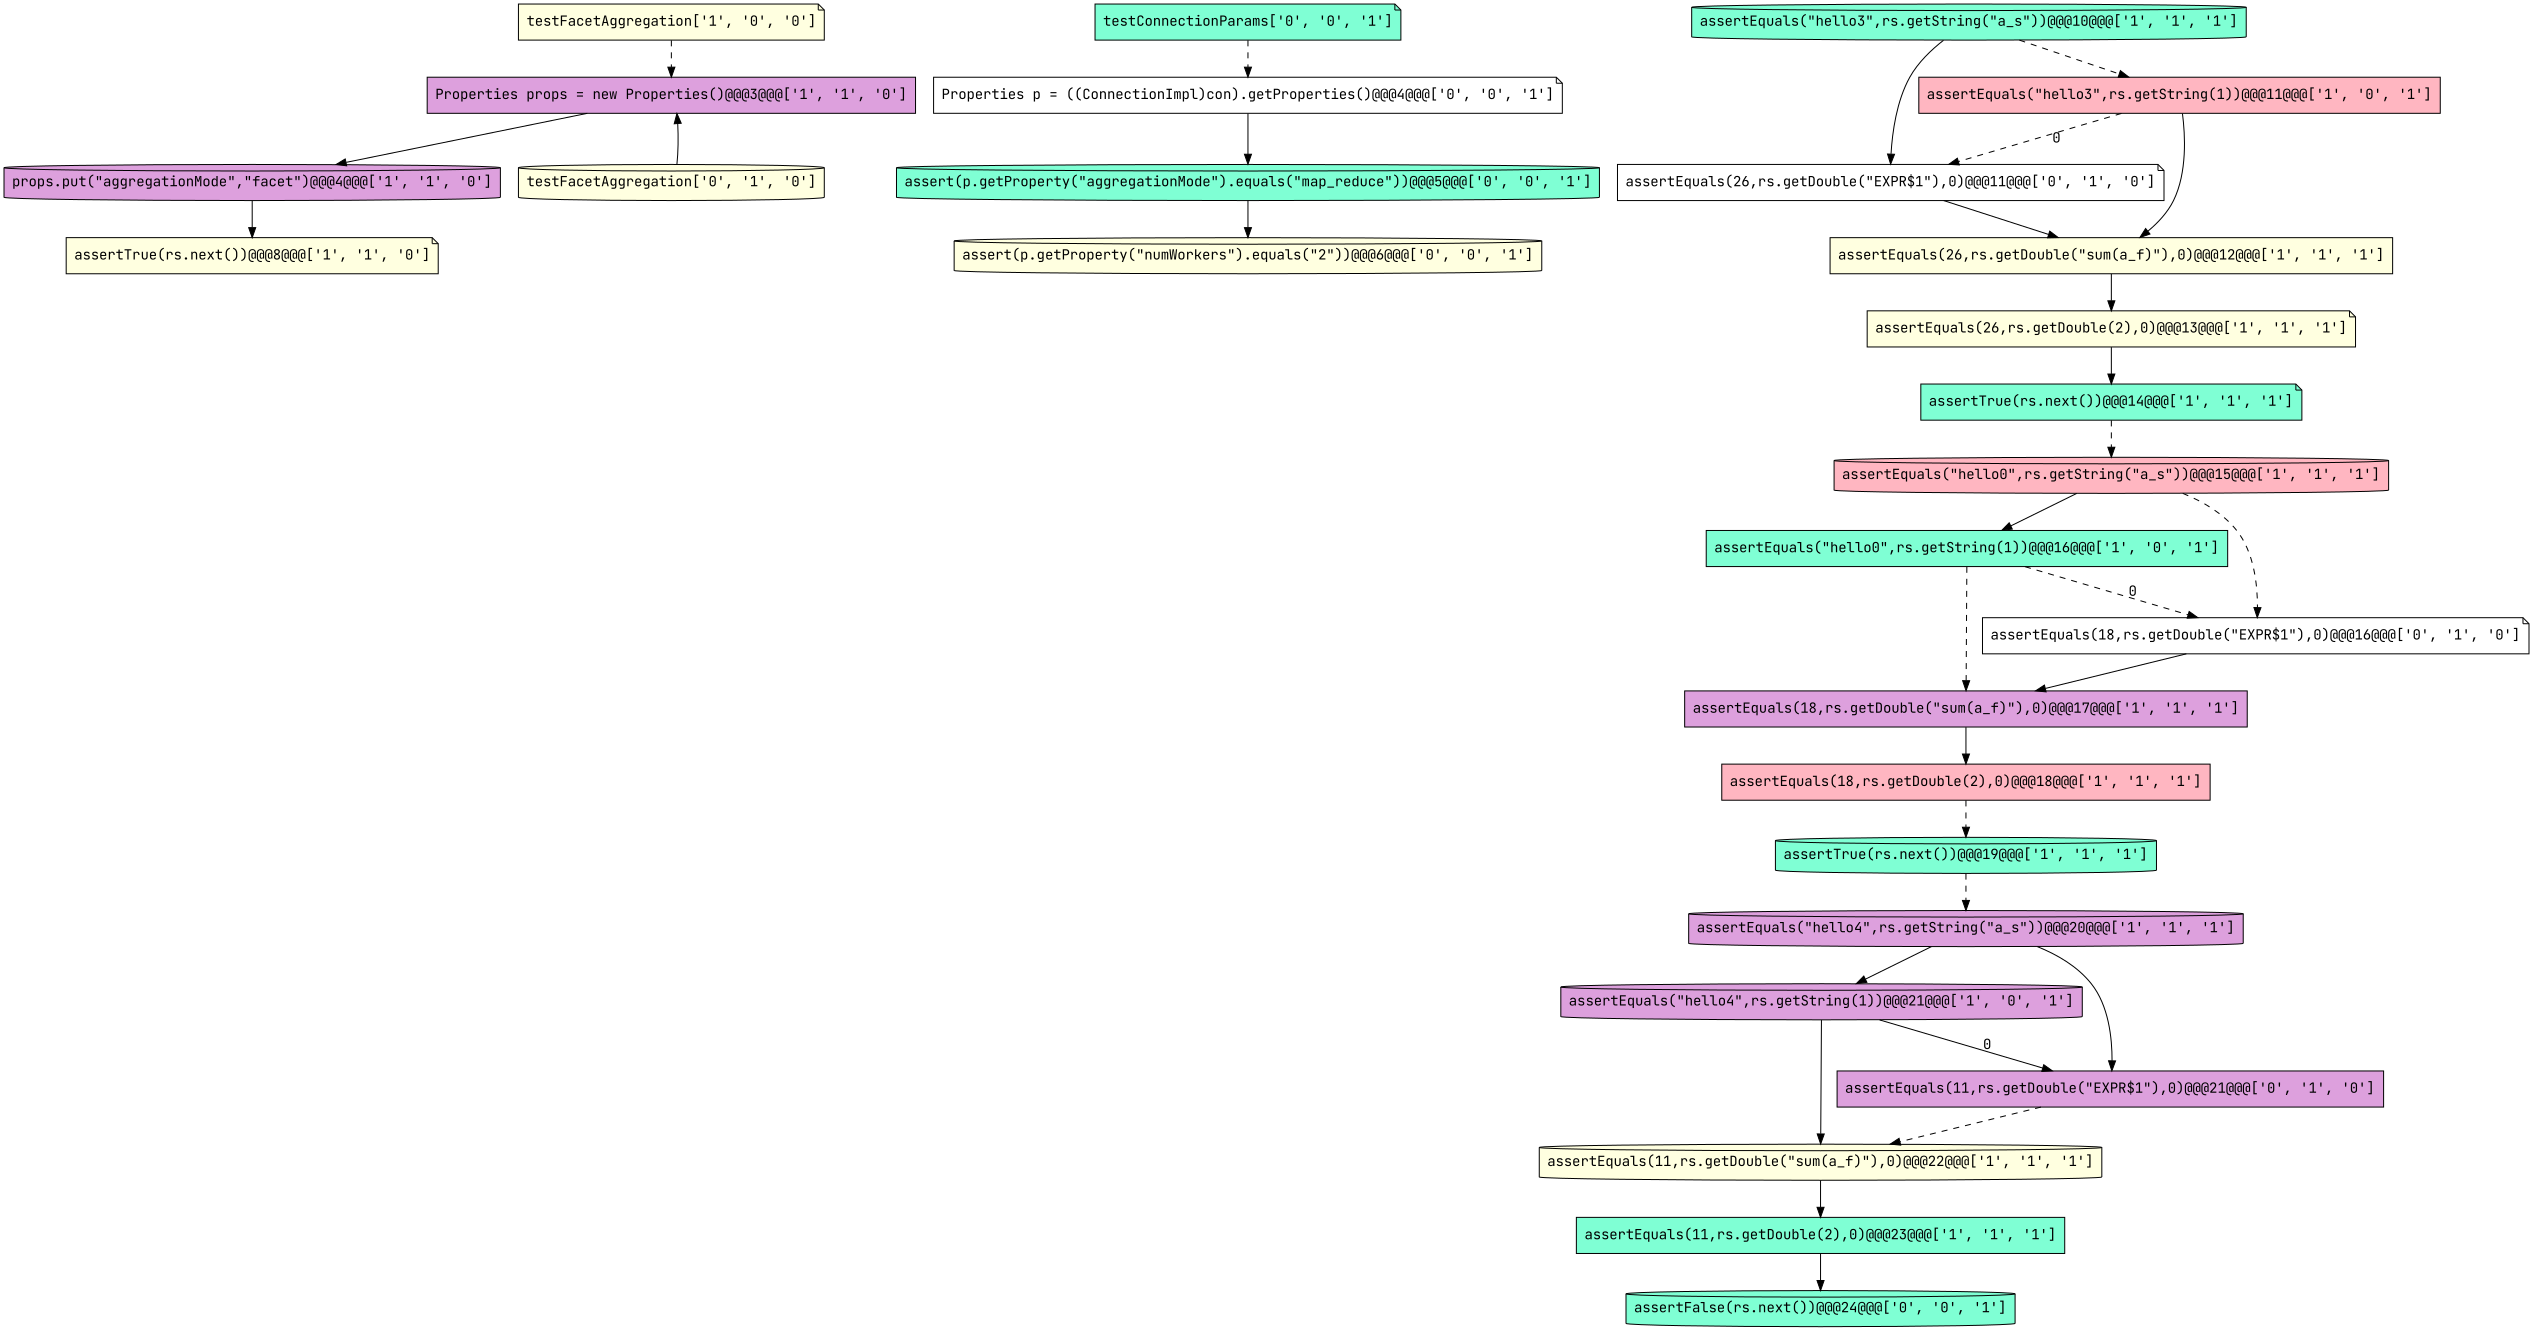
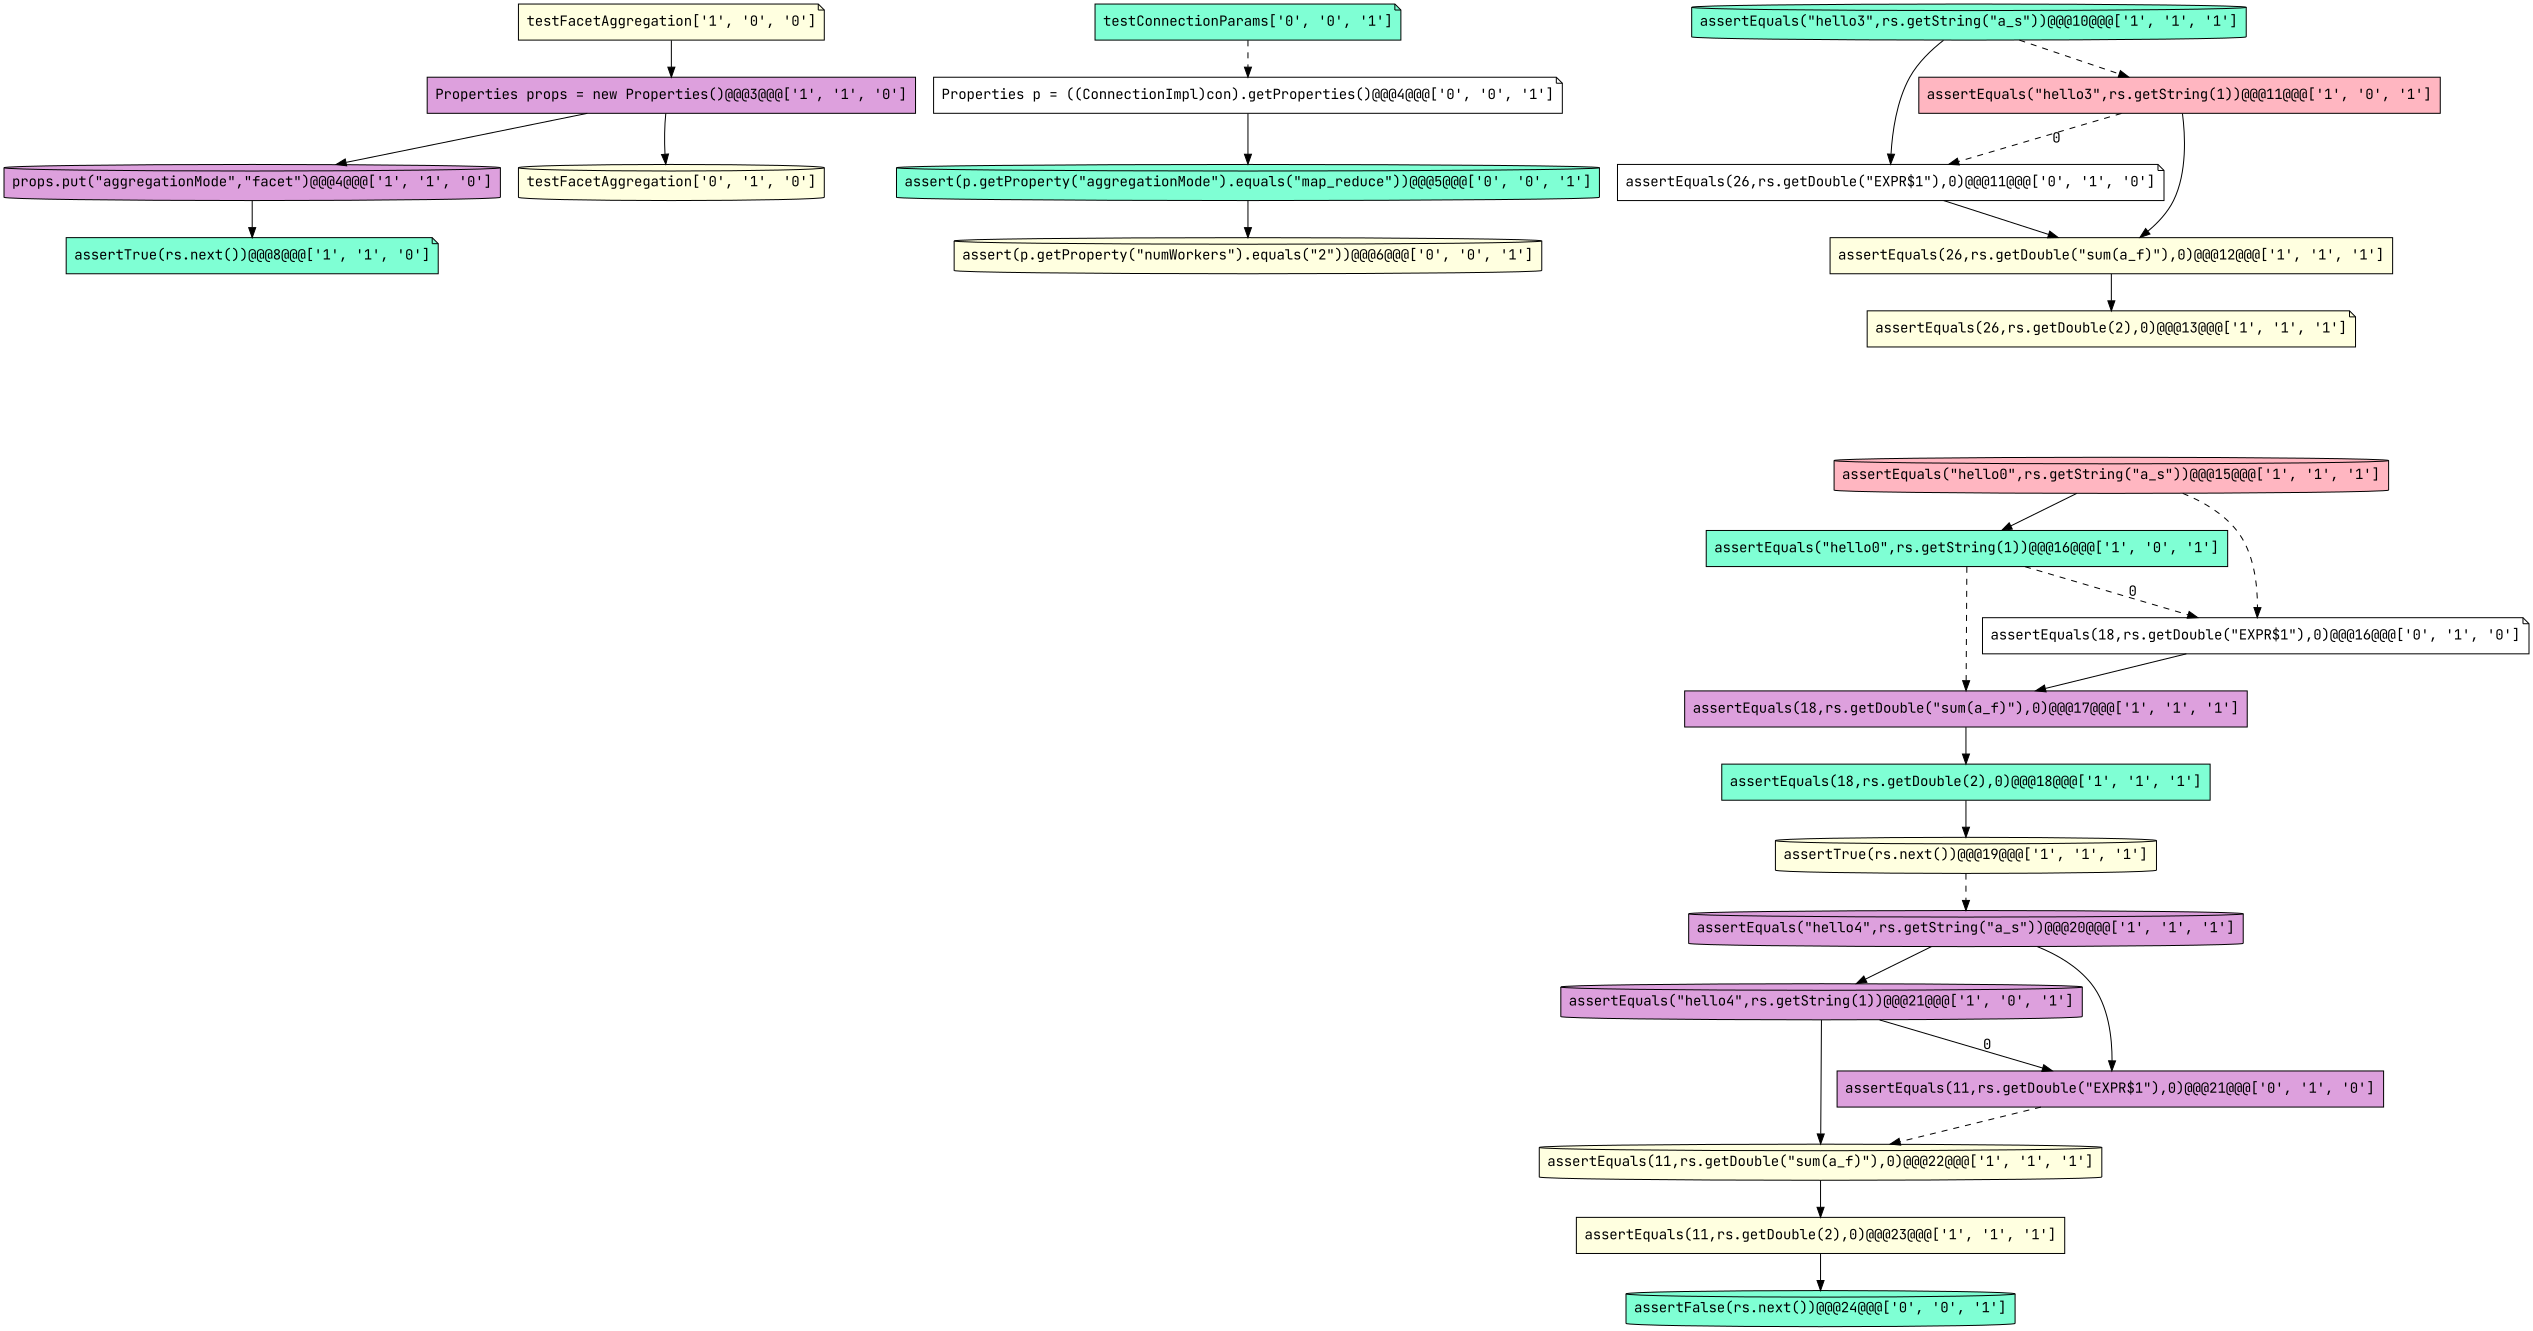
edge "testFacetAggregation['1', '0', '0']" -> "Properties props = new Properties()@@@3@@@['1', '1', '0']": style dashed -> solid
edge "testFacetAggregation['0', '1', '0']" -> "Properties props = new Properties()@@@3@@@['1', '1', '0']": reversed
node "assertTrue(rs.next())@@@8@@@['1', '1', '0']": fillcolor lightyellow -> aquamarine
node "assertTrue(rs.next())@@@14@@@['1', '1', '1']": removed
node "assertEquals(18,rs.getDouble(2),0)@@@18@@@['1', '1', '1']": fillcolor lightpink -> aquamarine
edge "assertEquals(18,rs.getDouble(2),0)@@@18@@@['1', '1', '1']" -> "assertTrue(rs.next())@@@19@@@['1', '1', '1']": style dashed -> solid
node "assertTrue(rs.next())@@@19@@@['1', '1', '1']": fillcolor aquamarine -> lightyellow
node "assertEquals(11,rs.getDouble(2),0)@@@23@@@['1', '1', '1']": fillcolor aquamarine -> lightyellow
